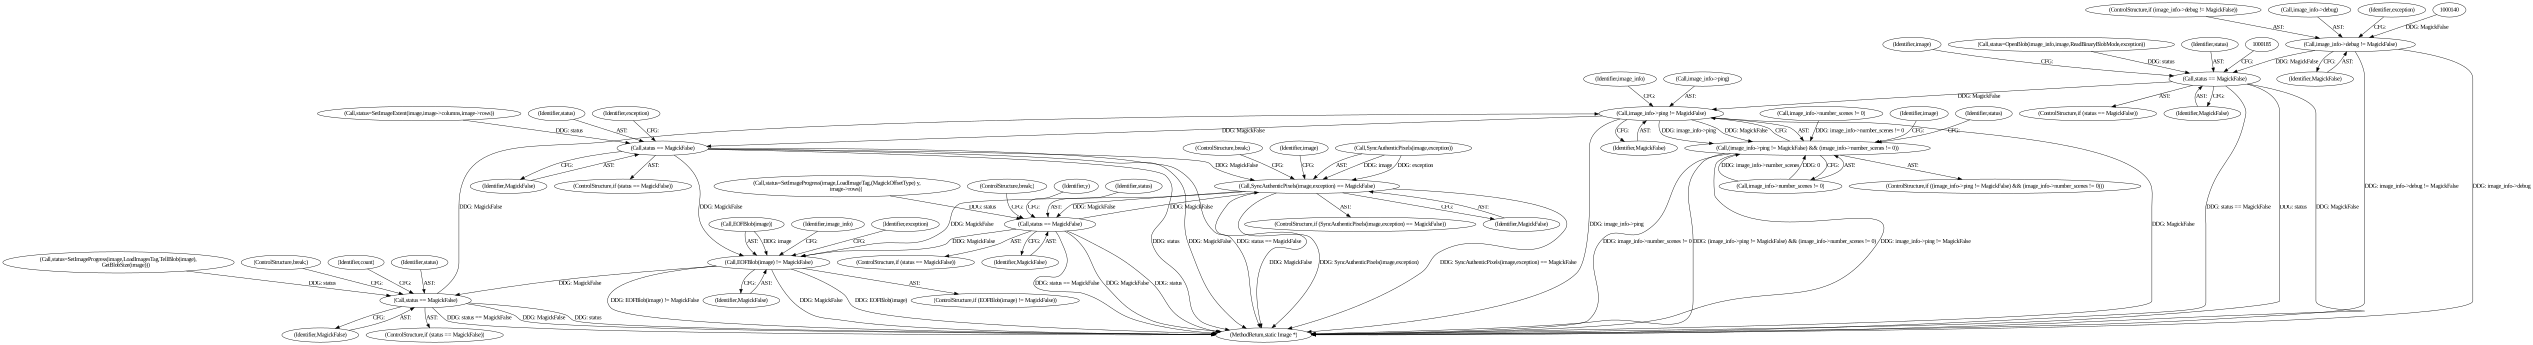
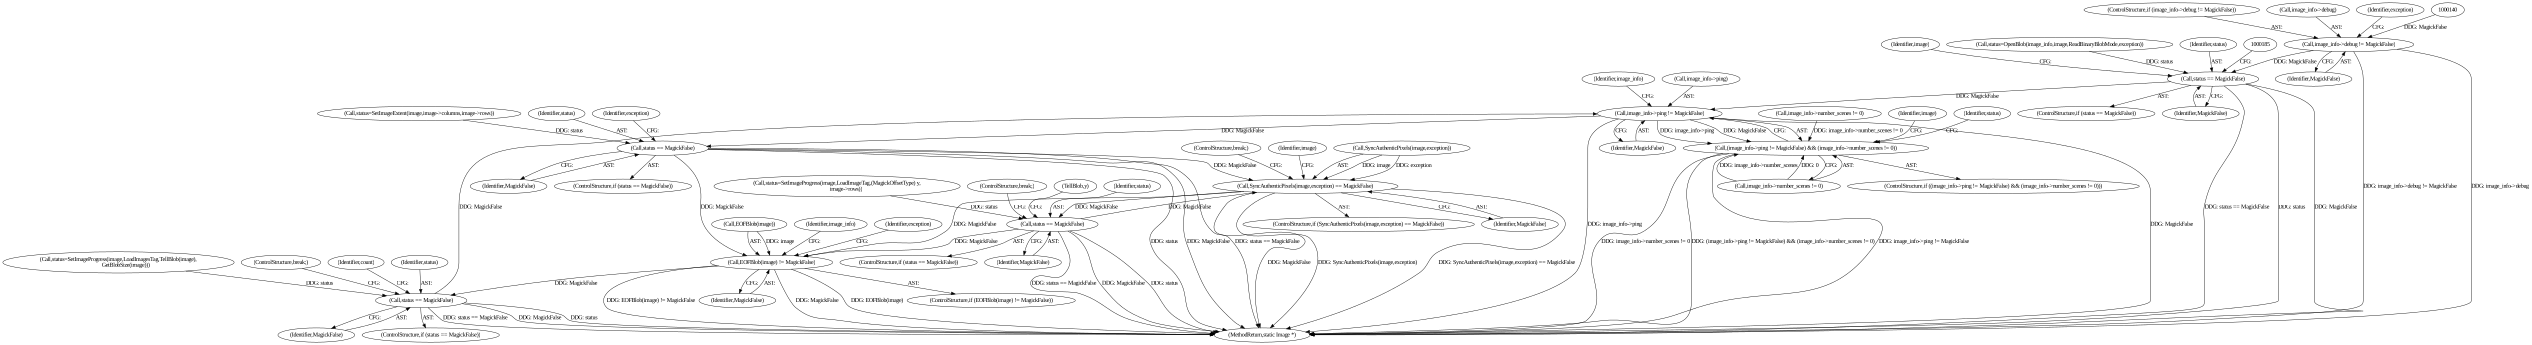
node "(Identifier,y)": label "(Identifier,y)" -> "(TellBlob,y)"
